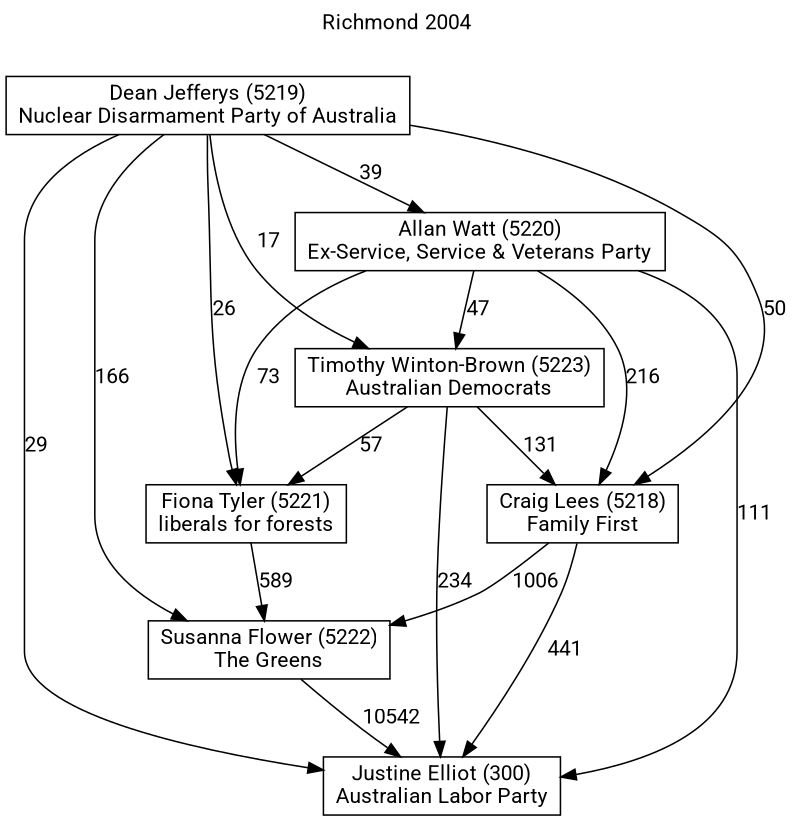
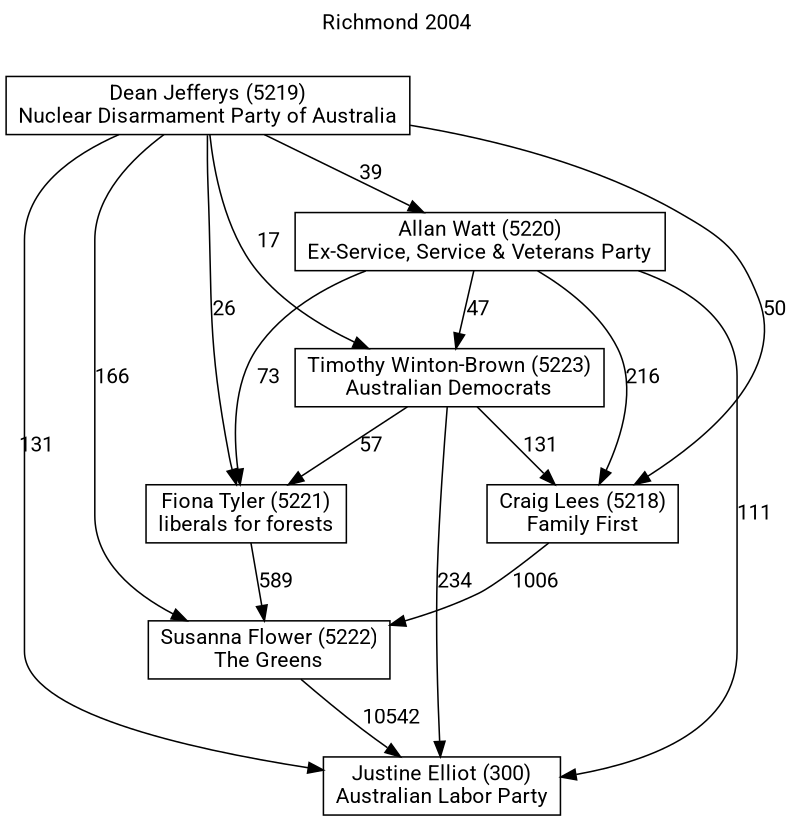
edge "Dean Jefferys (5219) Nuclear Disarmament Party of Australia" -> "Justine Elliot (300) Australian Labor Party": label "29" -> "131"
edge "Craig Lees (5218) Family First" -> "Justine Elliot (300) Australian Labor Party": removed, label "441"
